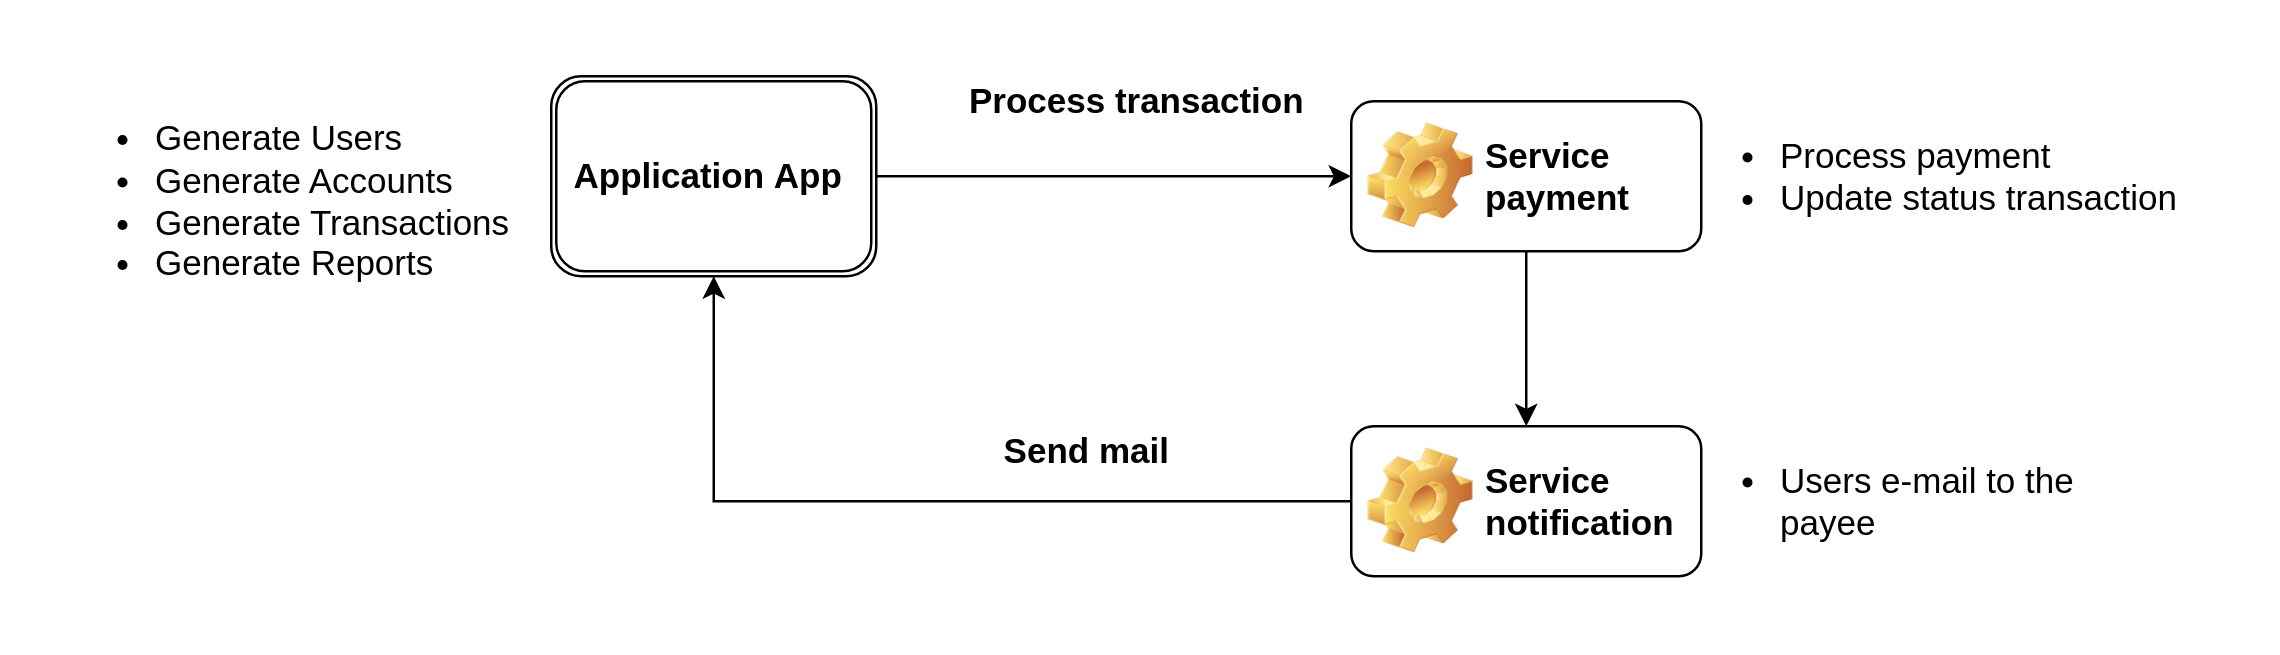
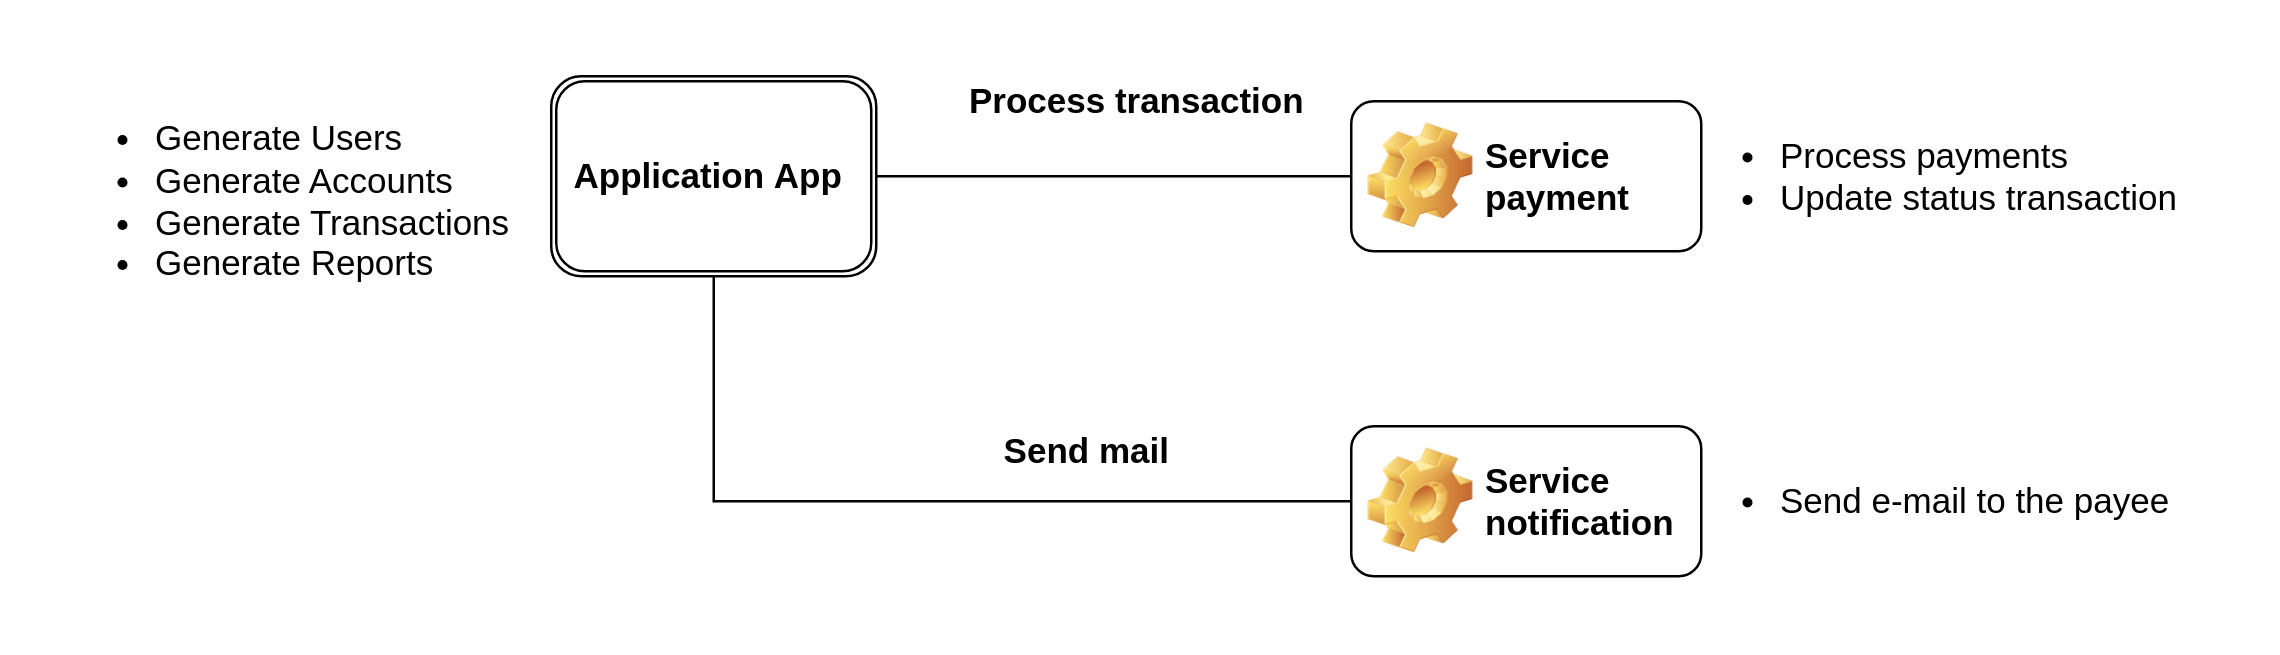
edge "Application App" -> "Service payment": arrowhead classic -> none
node "Process payment Update status transaction": label "Process payment Update status transaction" -> "Process payments Update status transaction"
edge "Service notification" -> "Application App": arrowhead classic -> none
edge "Service payment" -> "Service notification": removed
node "Users e-mail to the payee": label "Users e-mail to the payee" -> "Send e-mail to the payee"
